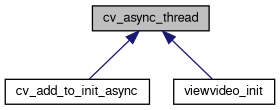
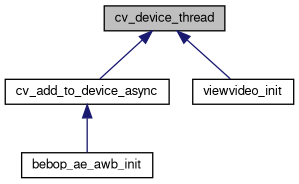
node "cv_async_thread": label "cv_async_thread" -> "cv_device_thread"
node "cv_add_to_init_async": label "cv_add_to_init_async" -> "cv_add_to_device_async"
node "bebop_ae_awb_init": added
